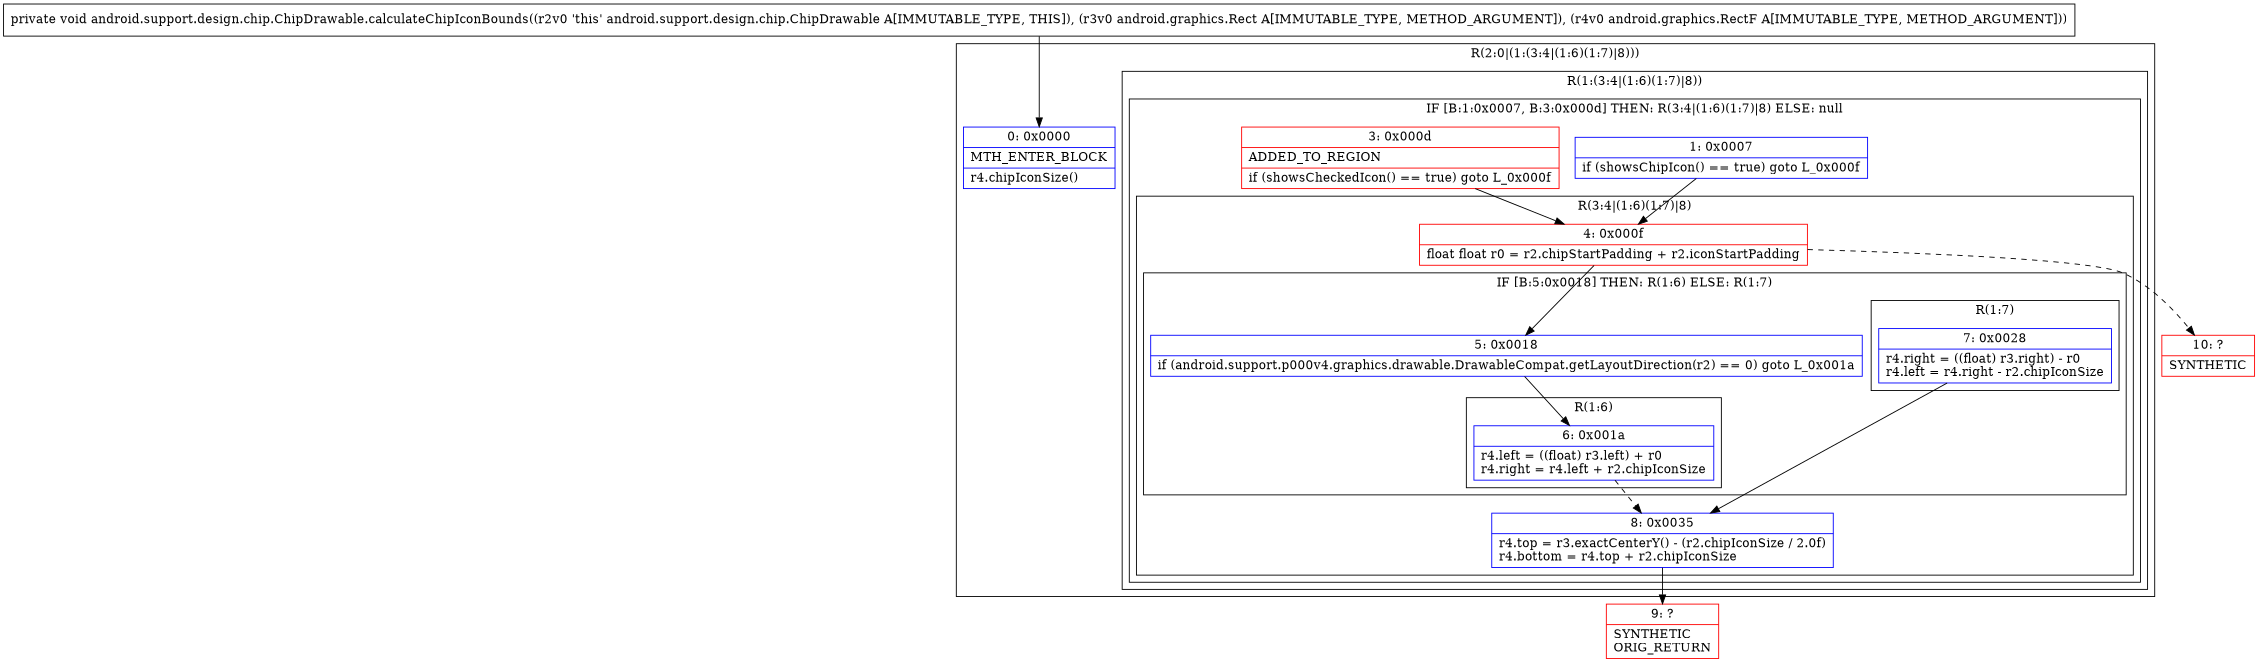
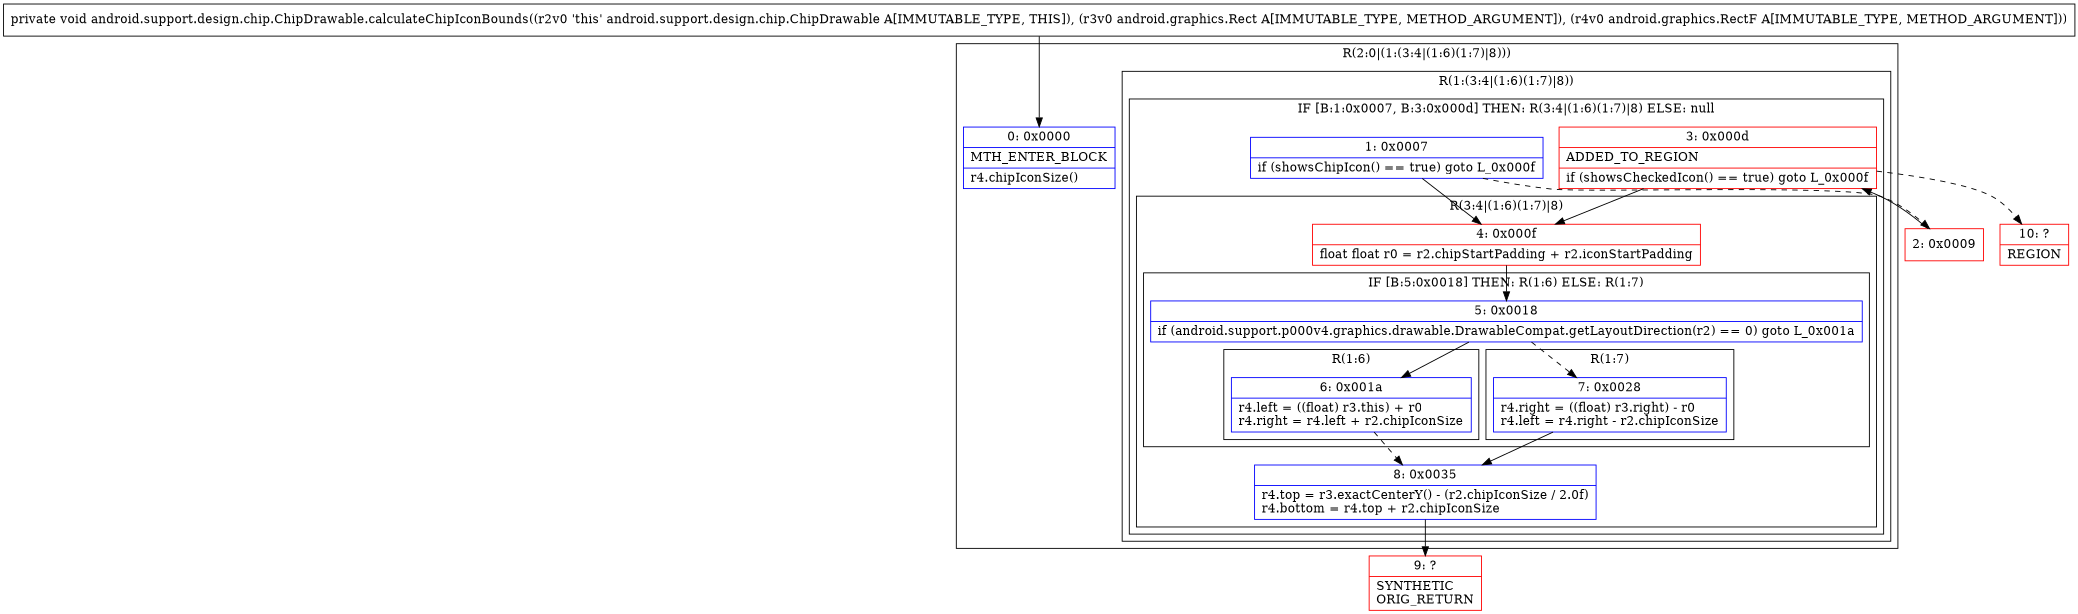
node "2: 0x0009": added
edge "4: 0x000f" -> "10: ?": now "3: 0x000d" -> "10: ?"
edge "5: 0x0018" -> "7: 0x0028": added
node "10: ?": text "SYNTHETIC" -> "REGION"
node "6: 0x001a": text "r4.left = ((float) r3.left) + r0" -> "r4.left = ((float) r3.this) + r0"
